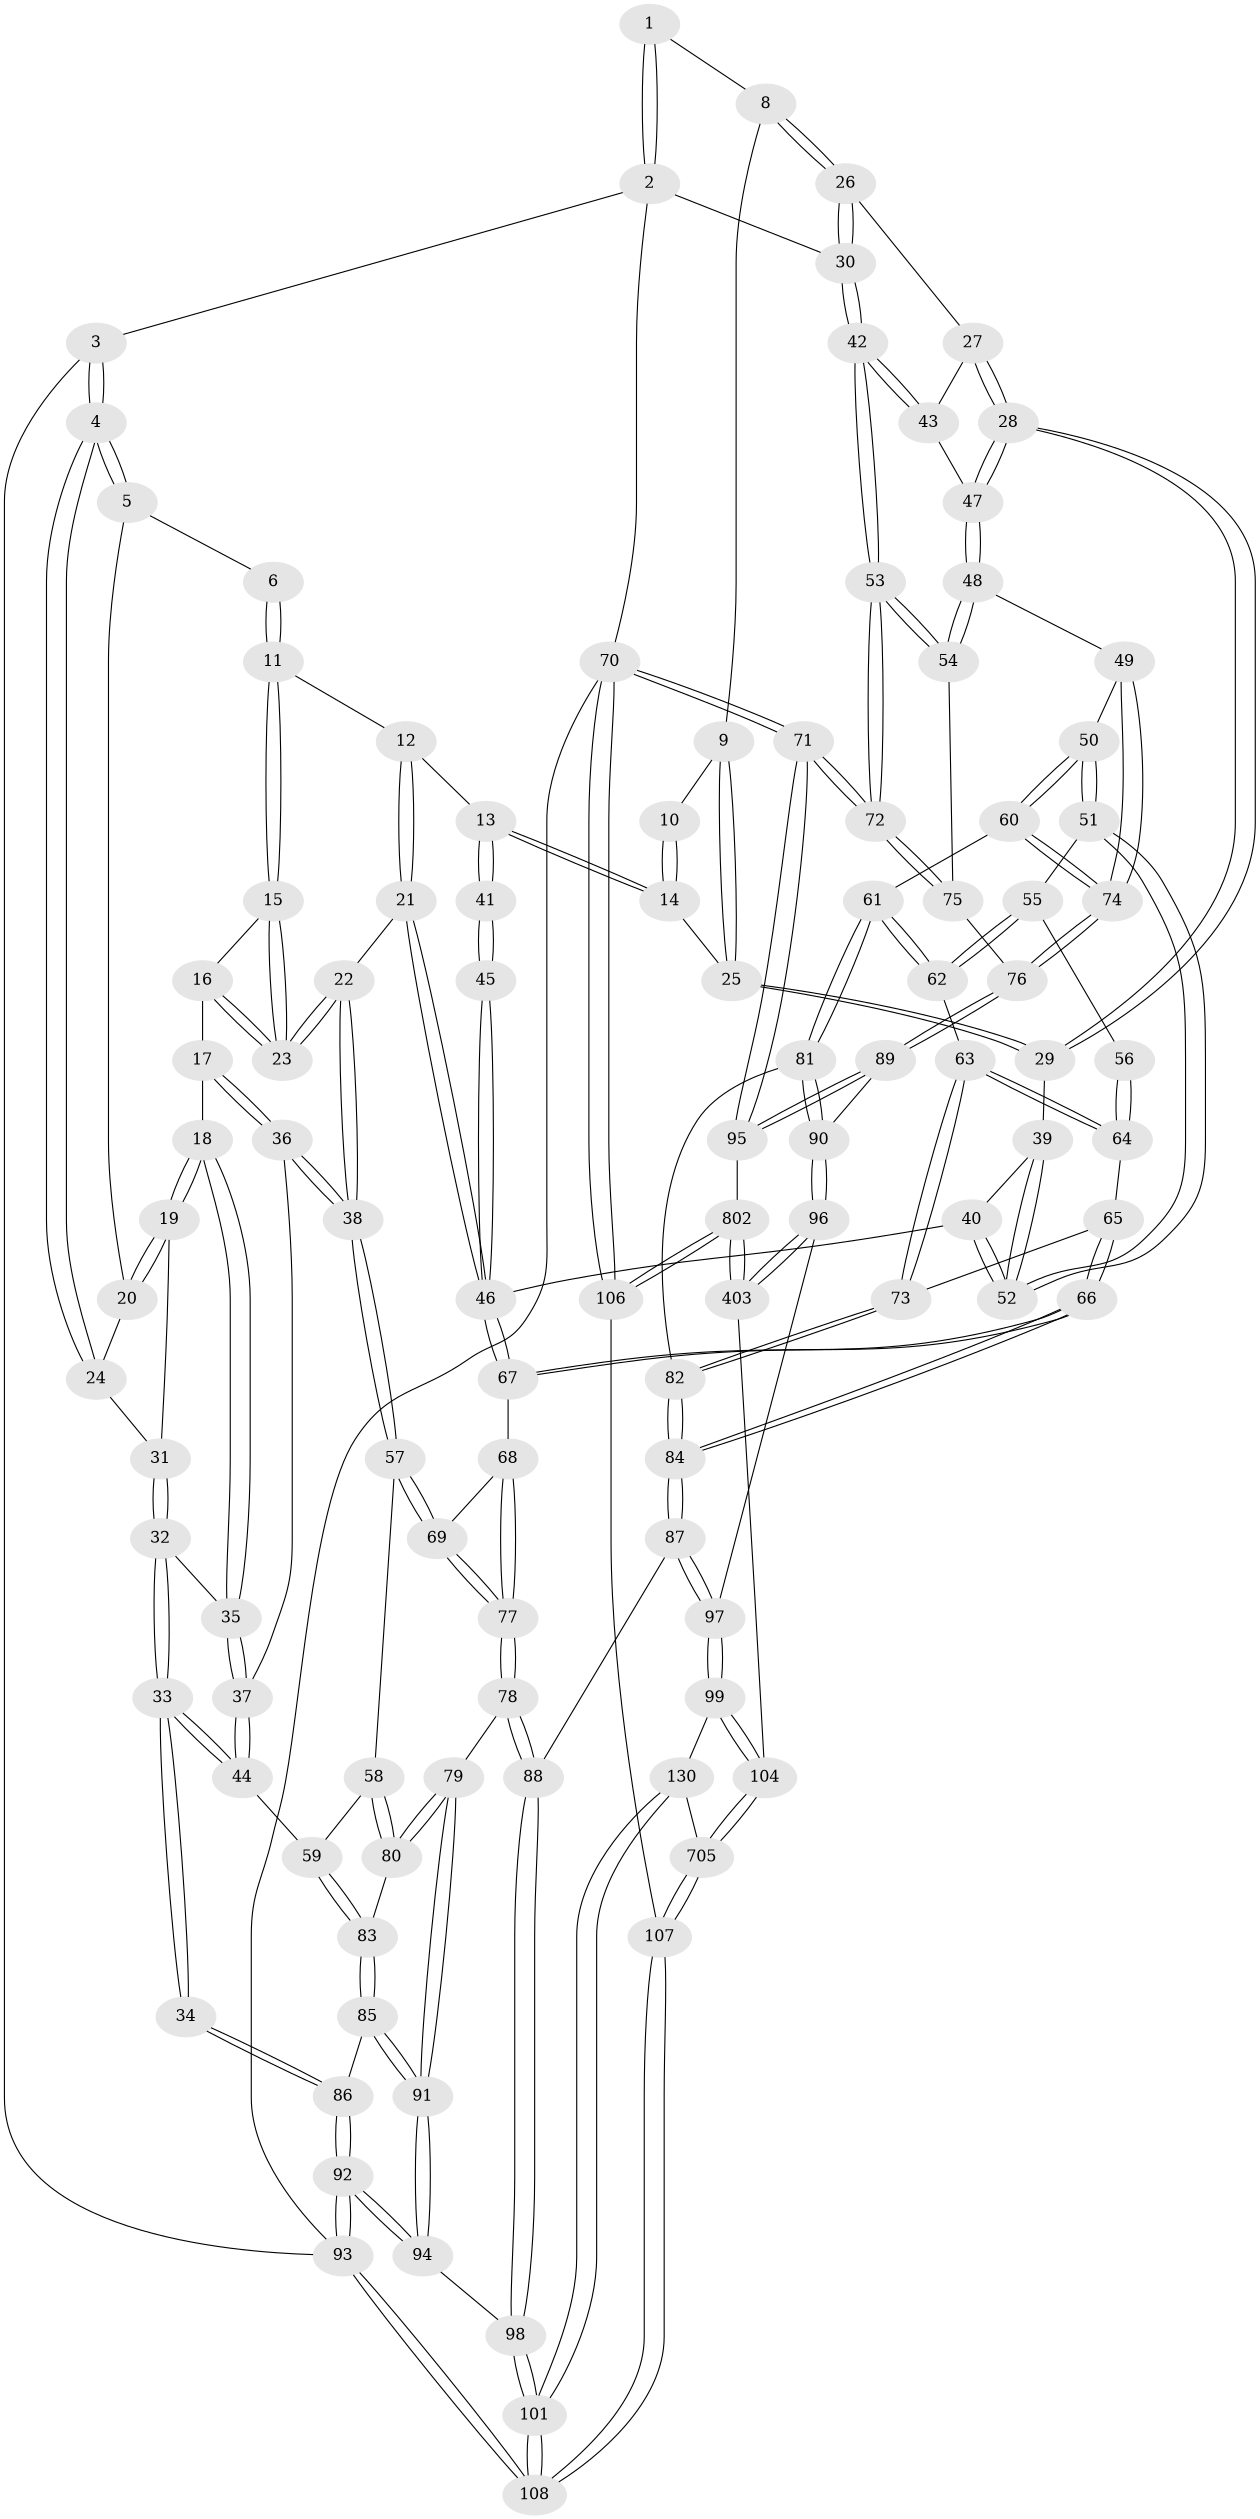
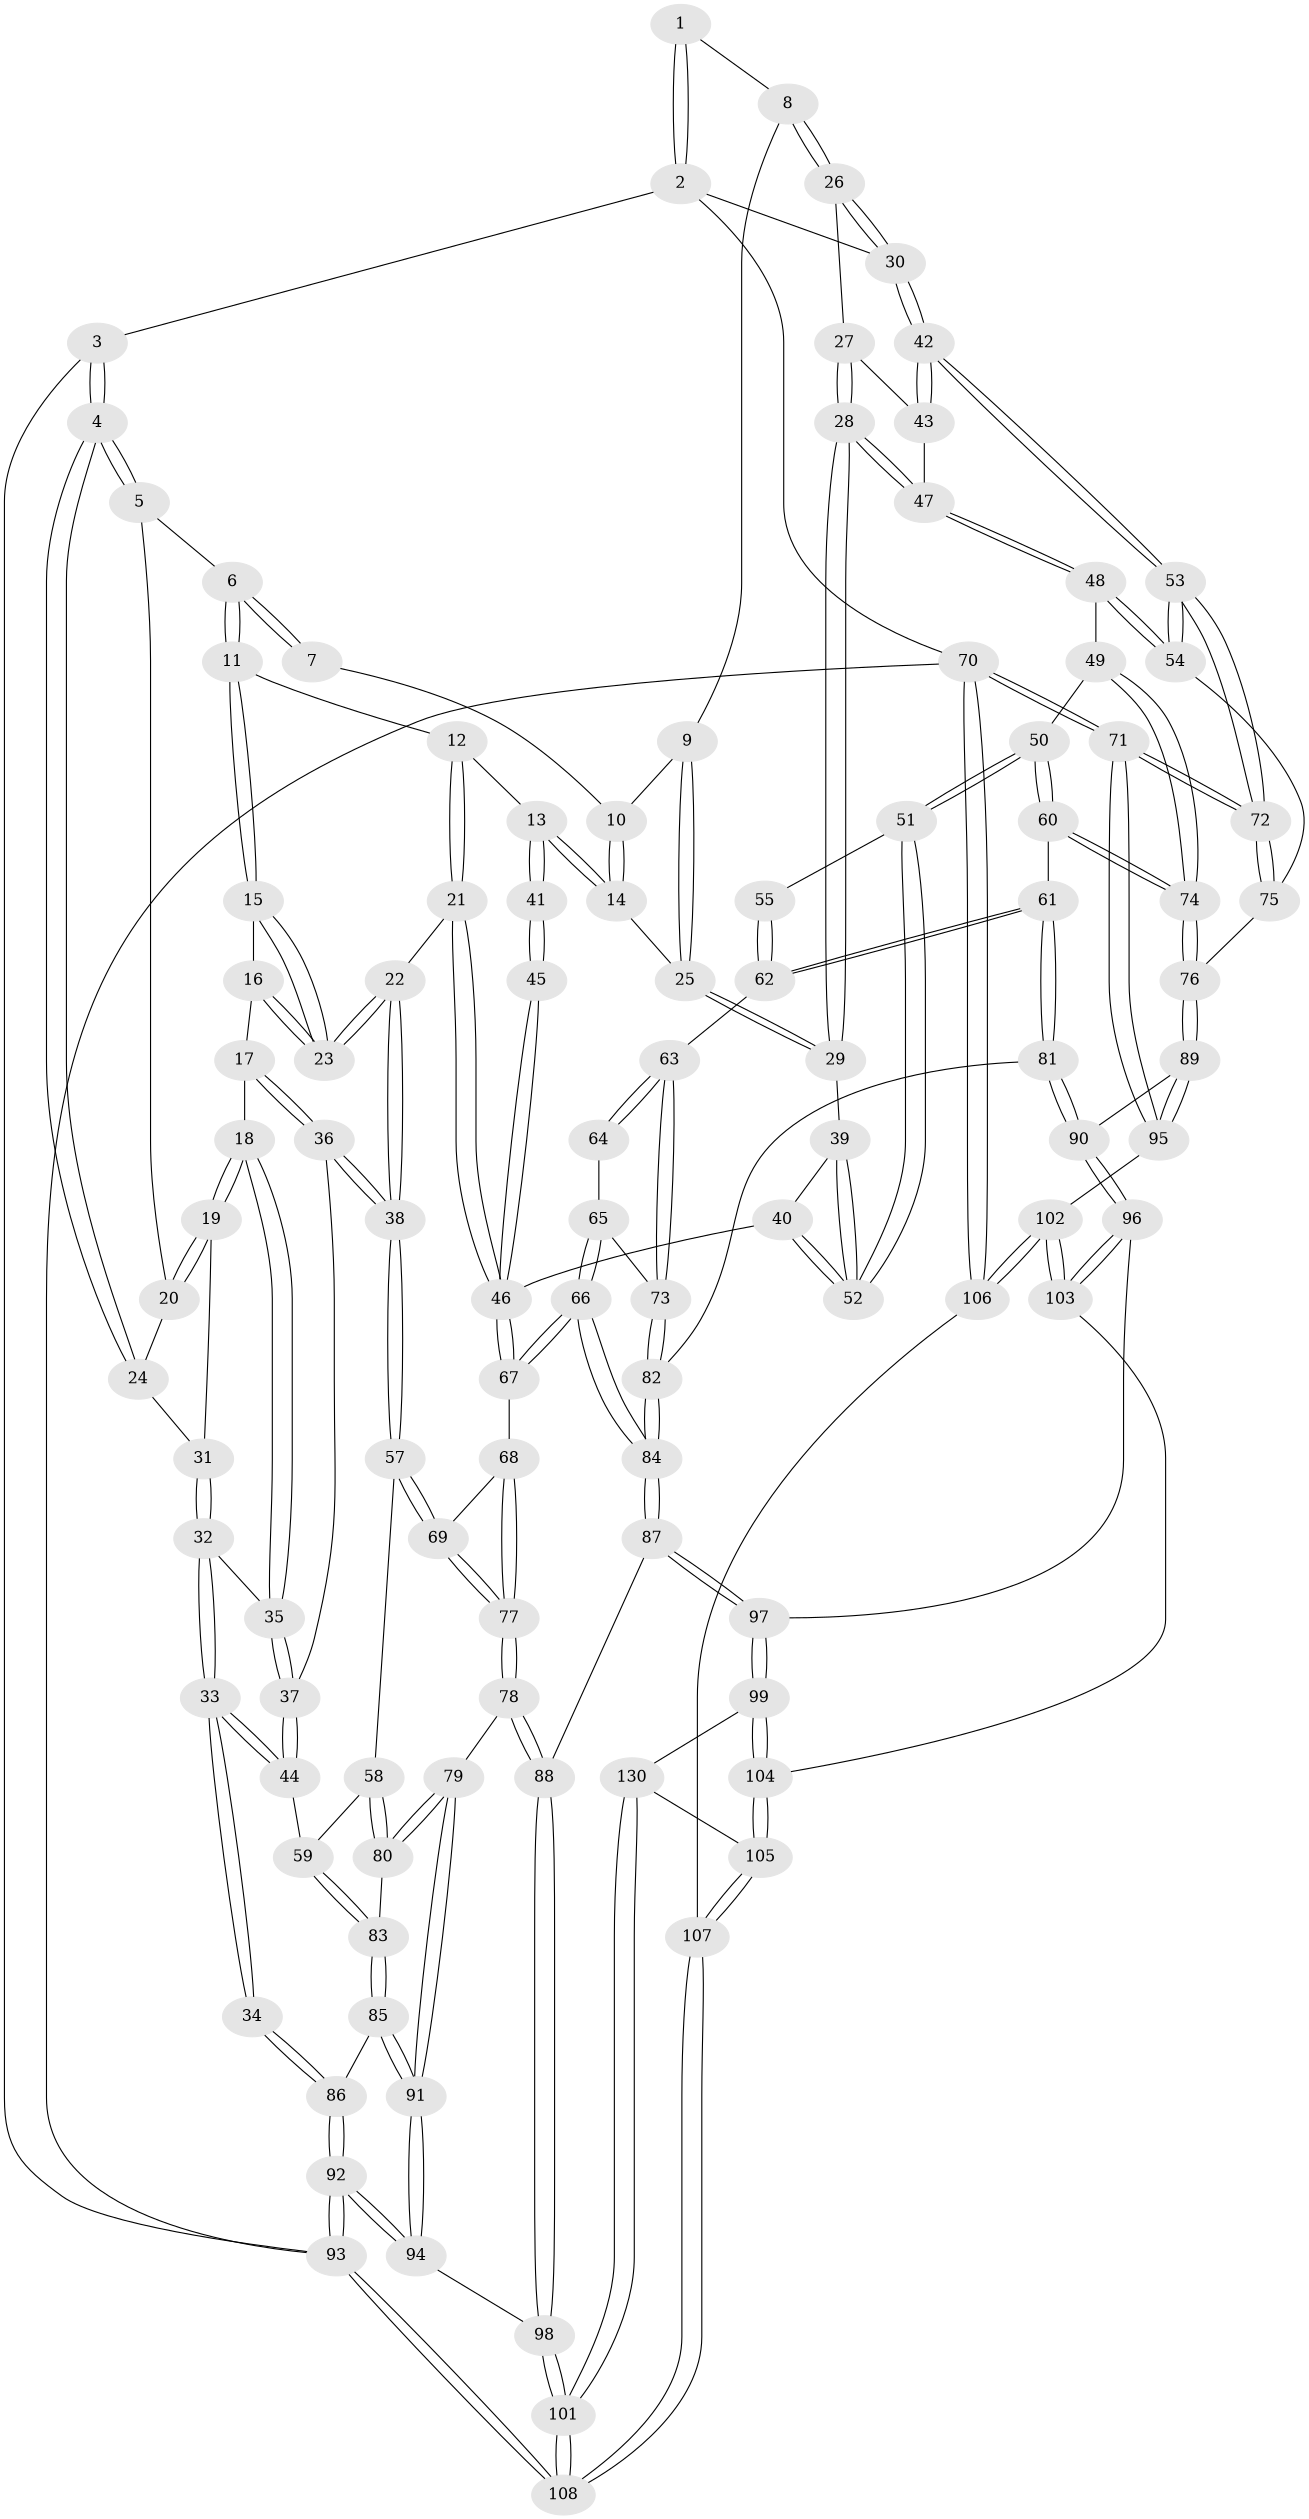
node "7": added
node "56": removed
node "802": label "802" -> "102"
node "403": label "403" -> "103"
node "705": label "705" -> "105"
